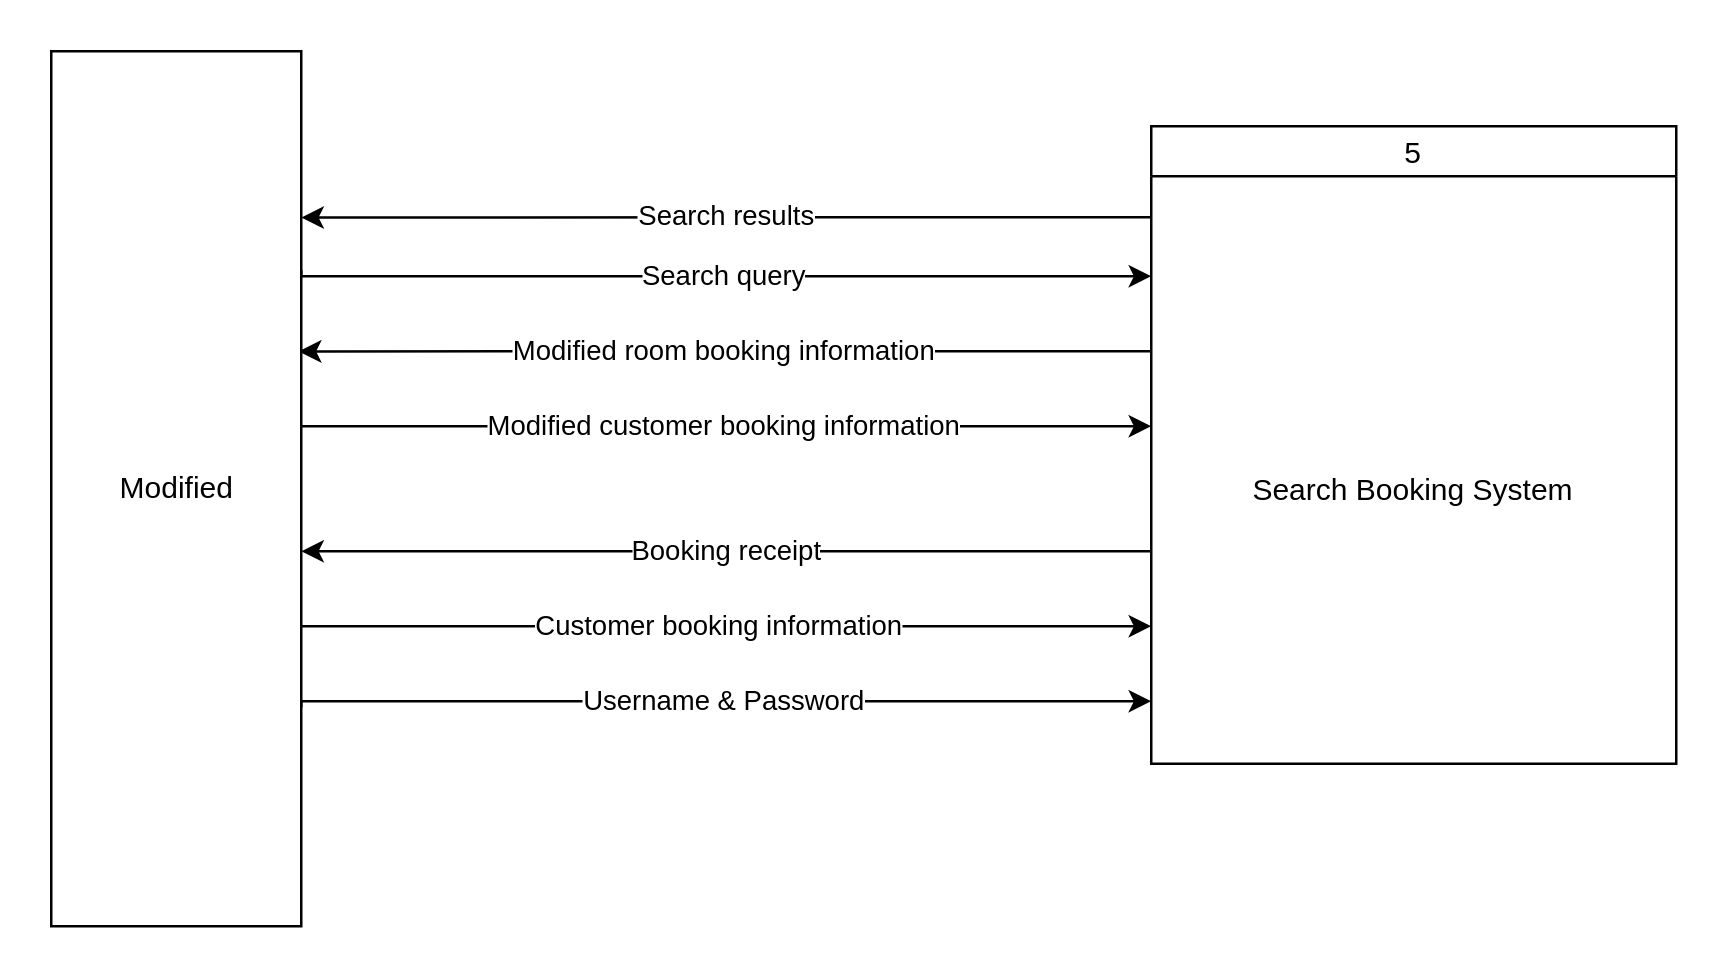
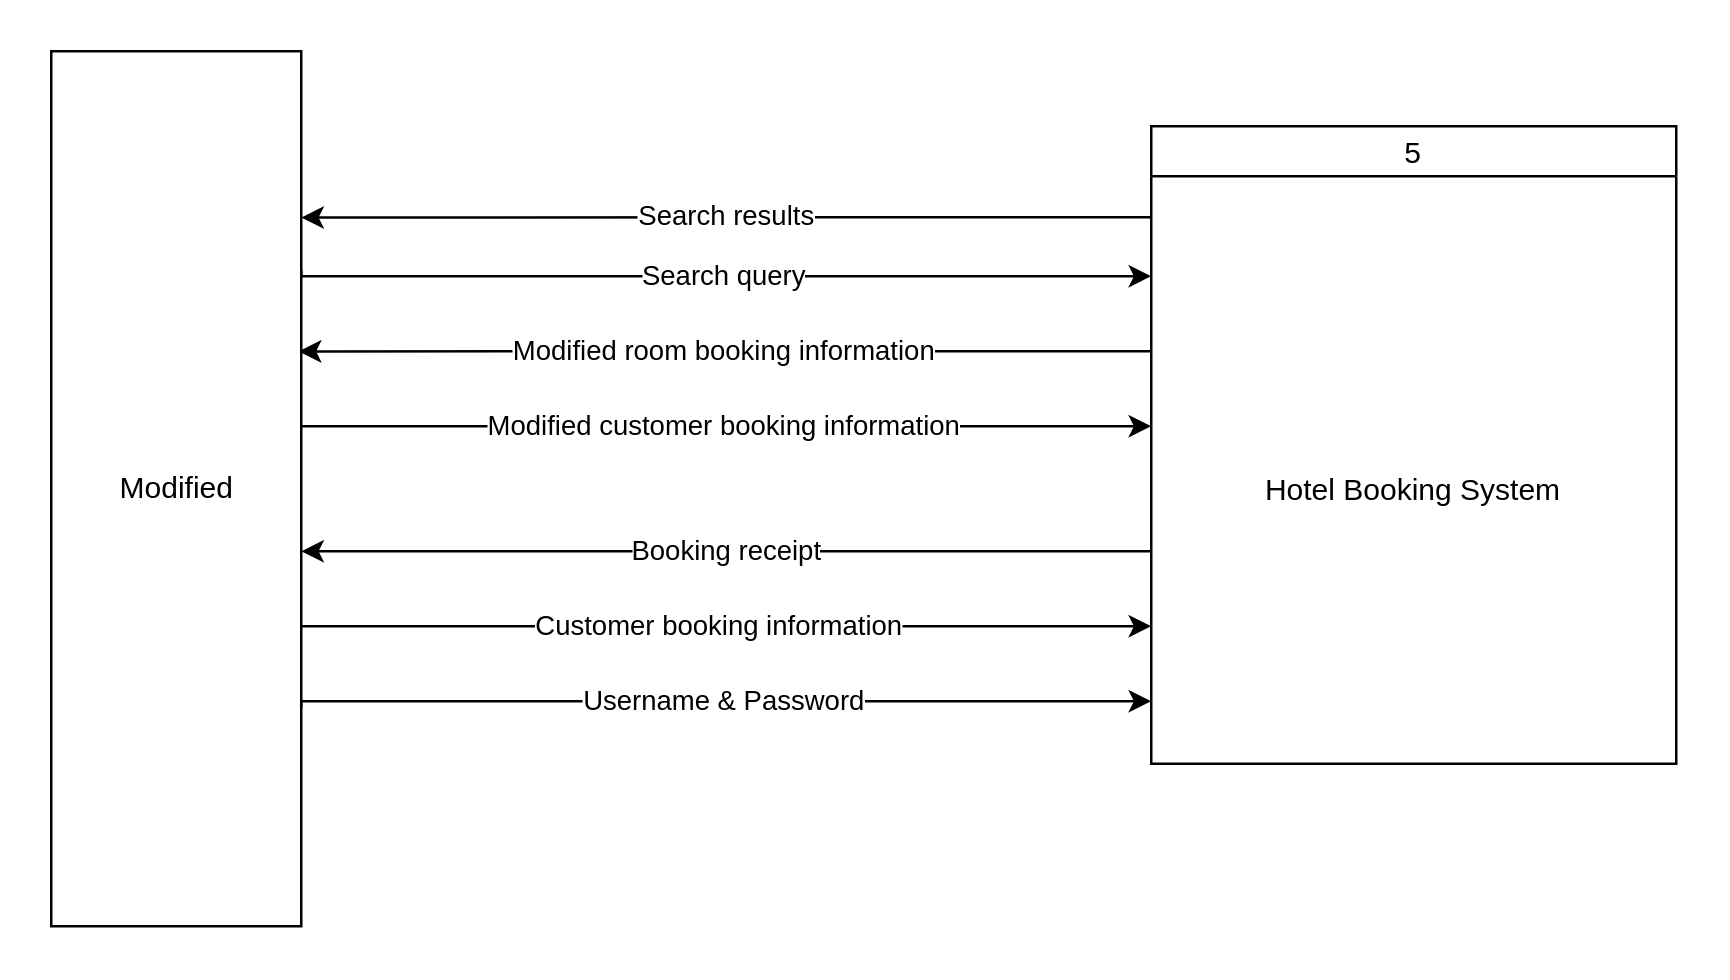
node "Search Booking System": label "Search Booking System" -> "Hotel Booking System"
